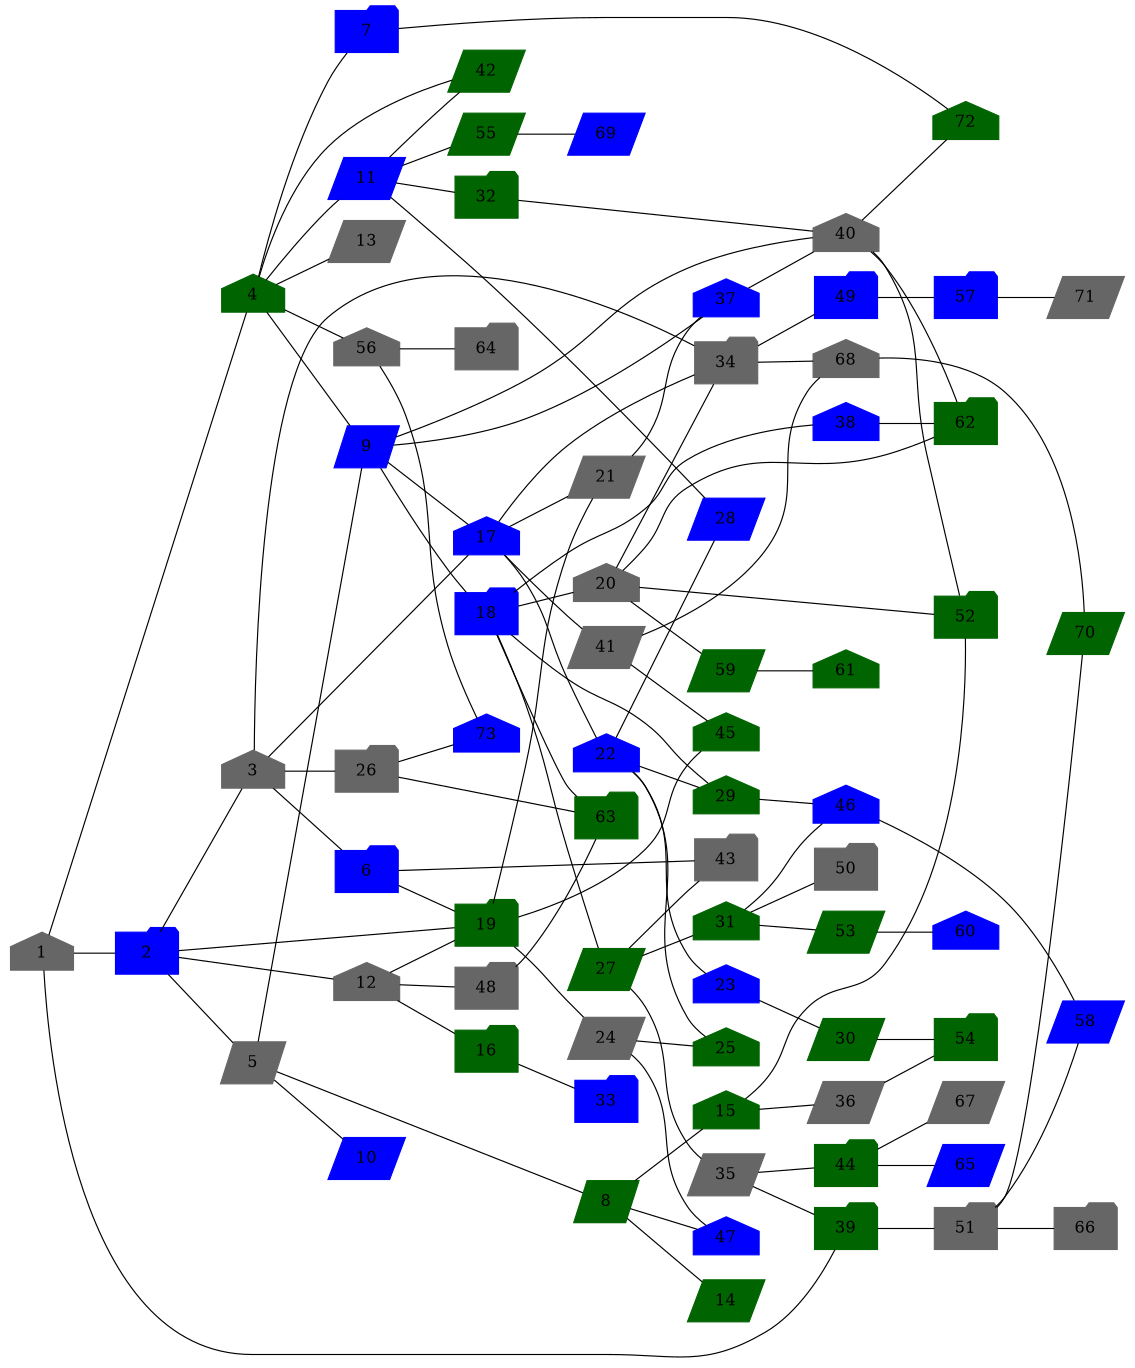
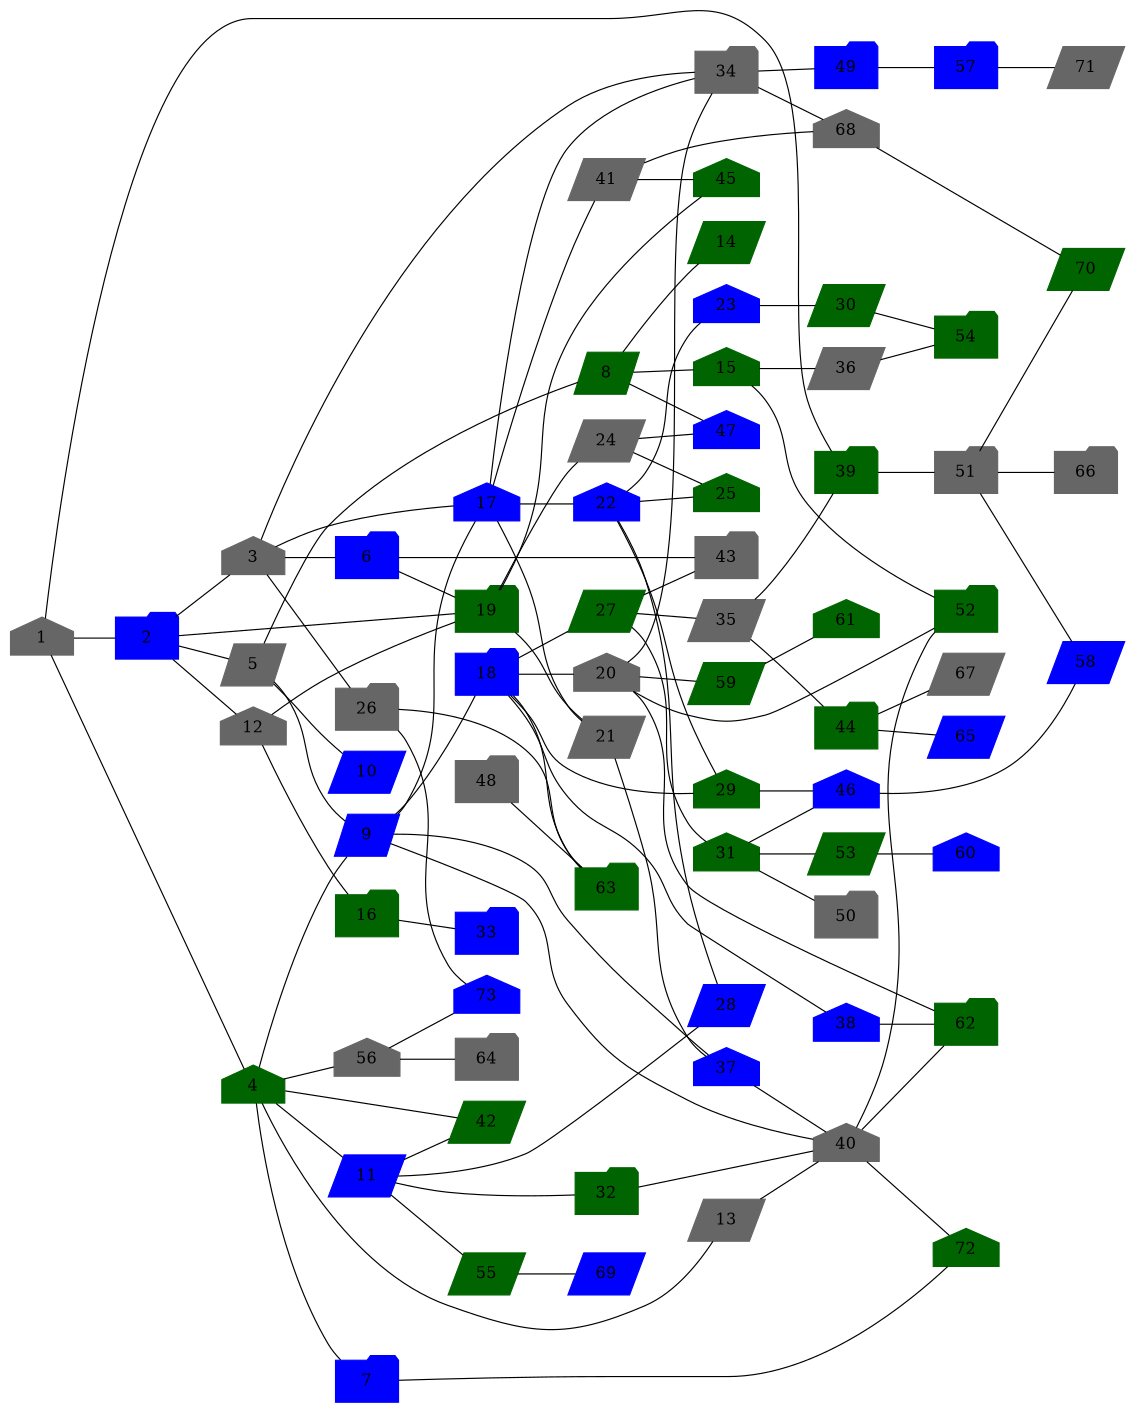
edge "12" -- "48": removed
edge "40" -- "13": added
